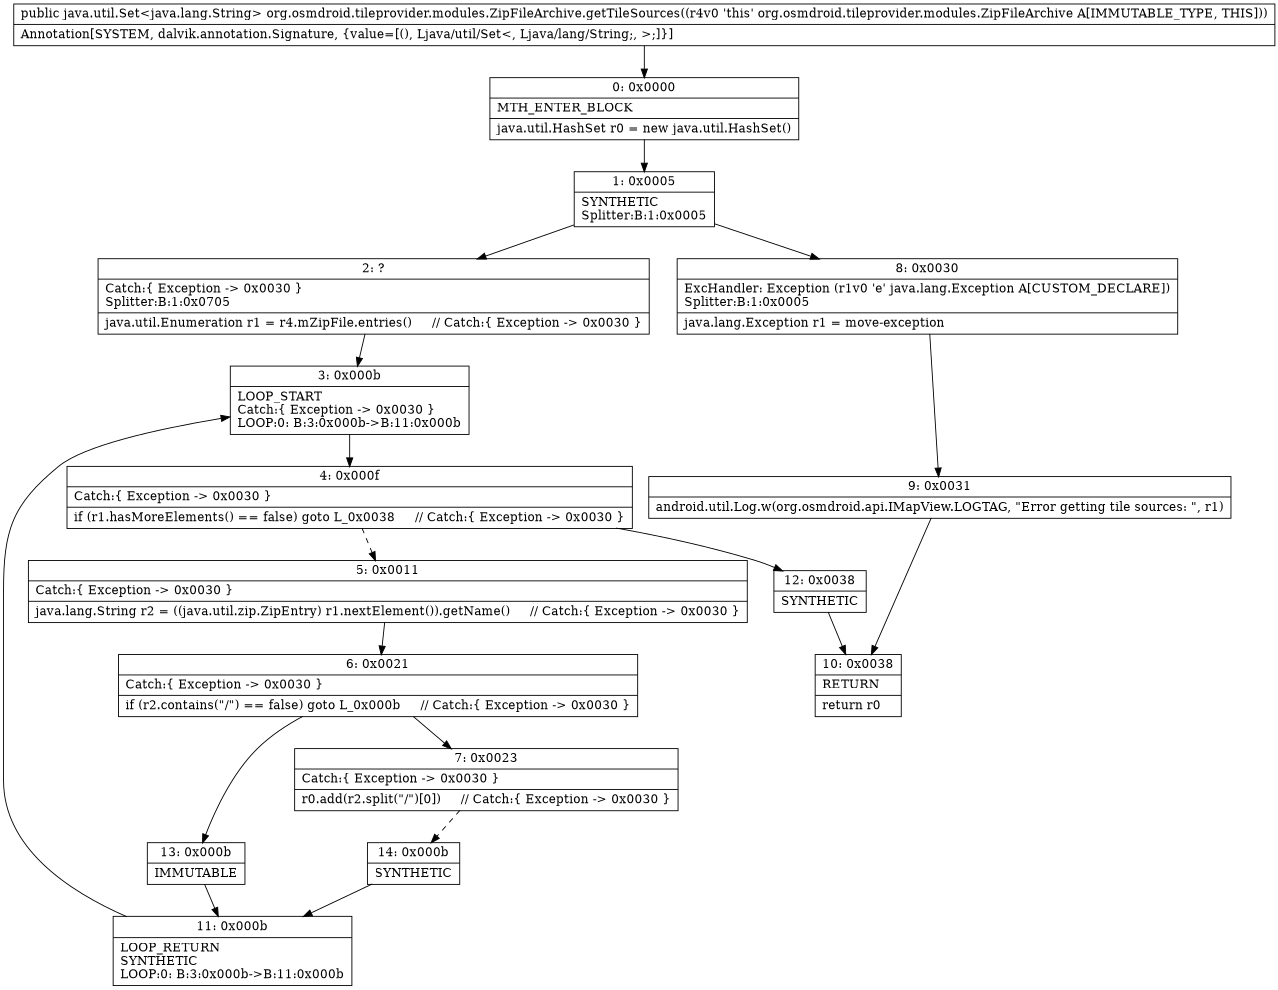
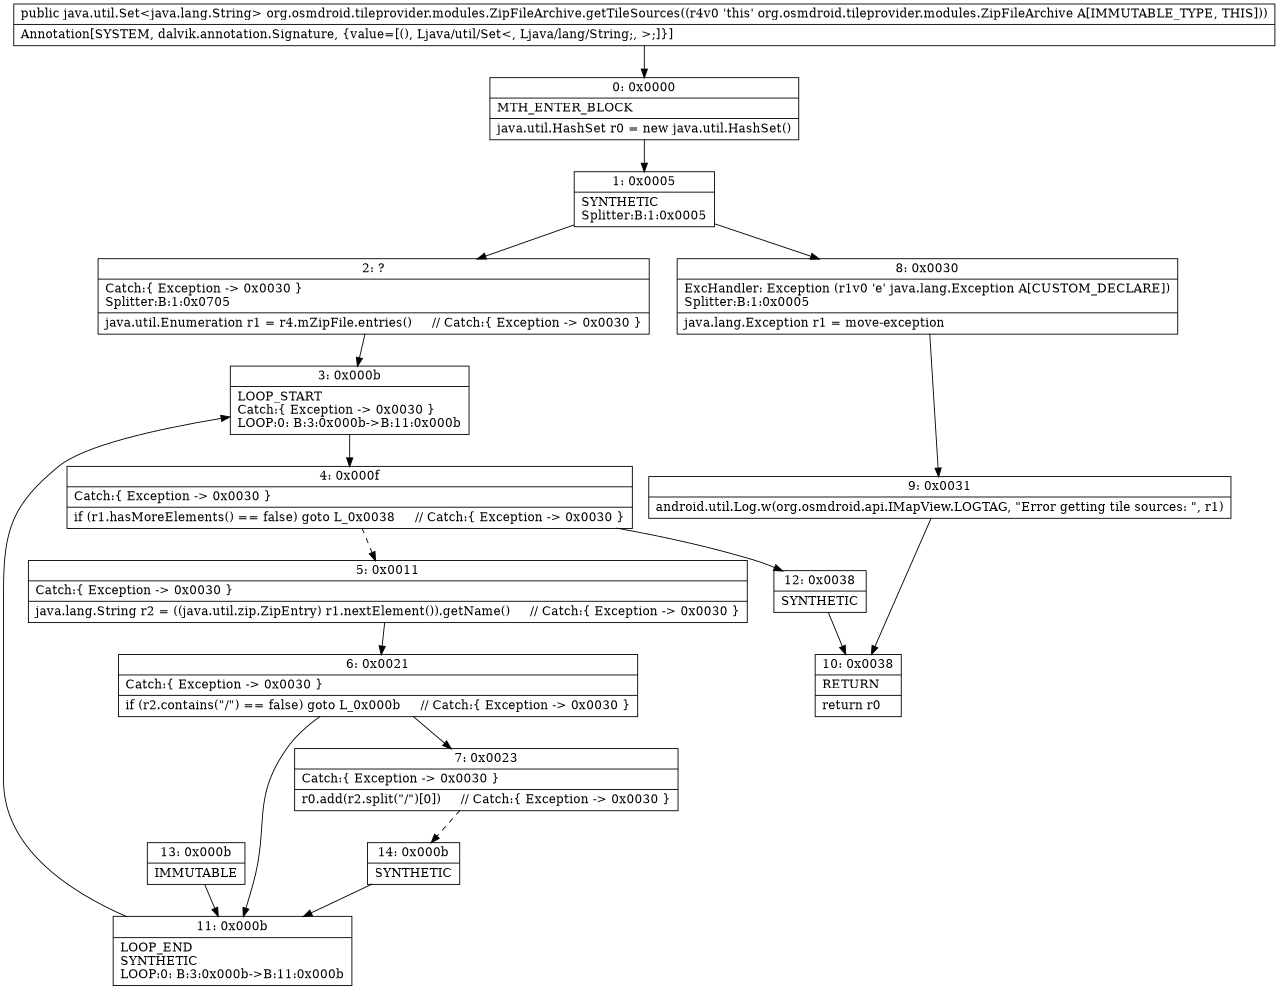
edge "6: 0x0021" -> "13: 0x000b": now "6: 0x0021" -> "11: 0x000b"
node "11: 0x000b": text "LOOP_RETURN" -> "LOOP_END"
